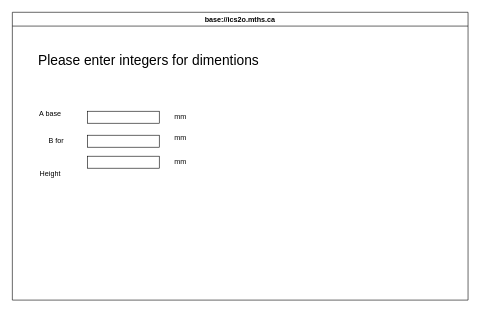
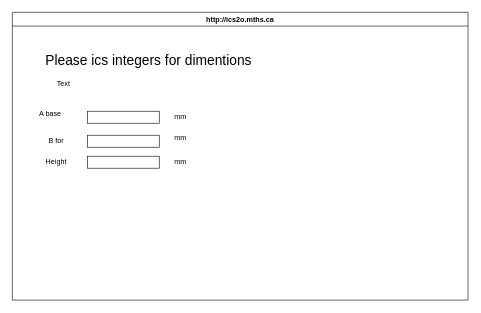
node "base://ics2o.mths.ca": label "base://ics2o.mths.ca" -> "http://ics2o.mths.ca"
node "Please enter integers for dimentions": label "Please enter integers for dimentions" -> "Please ics integers for dimentions"
node "Text": added
node "Height": moved (51, 174) -> (57, 162)
